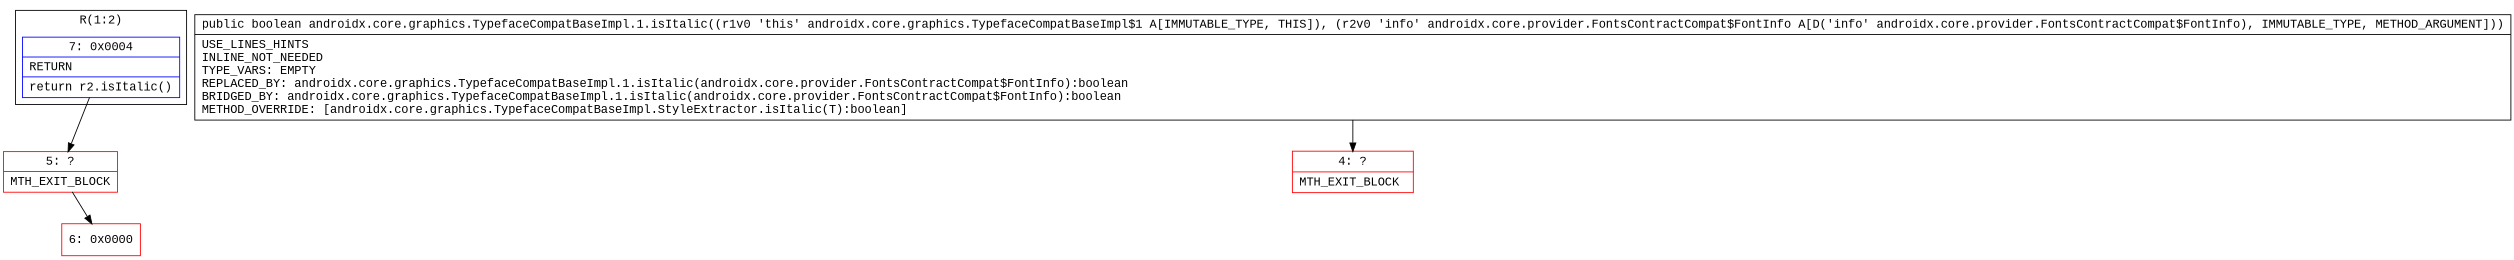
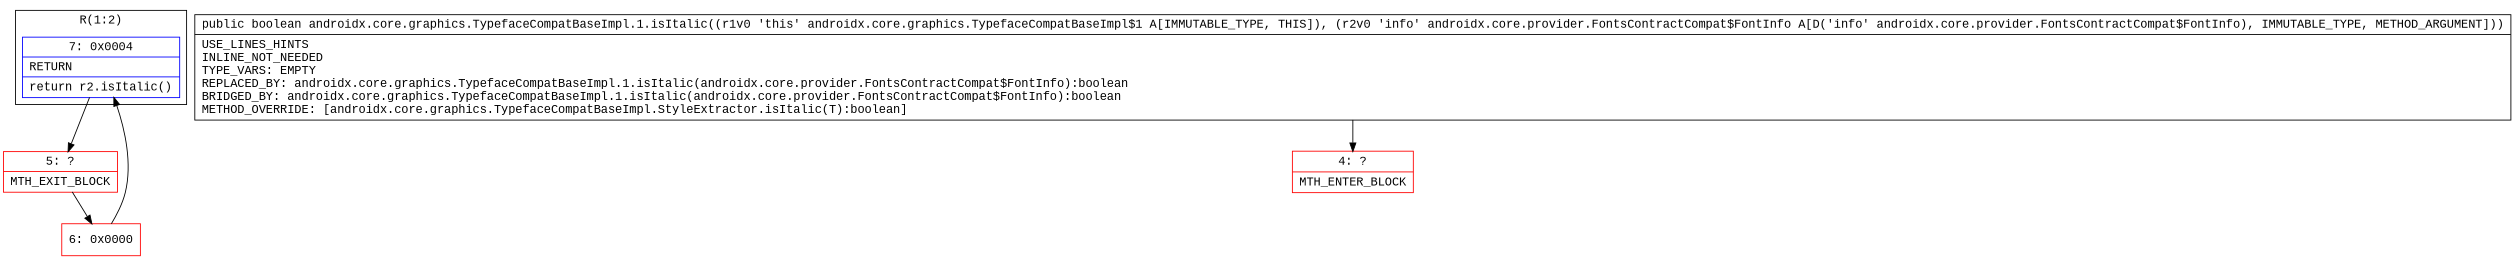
edge "6: 0x0000" -> "7: 0x0004": added
node "4: ?": text "MTH_EXIT_BLOCK" -> "MTH_ENTER_BLOCK"
